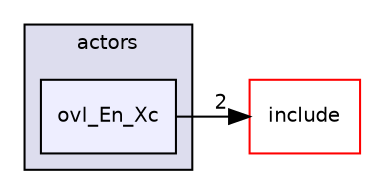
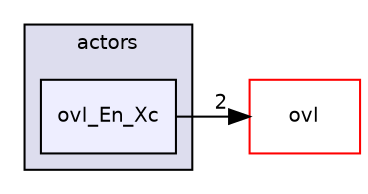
node "include": label "include" -> "ovl"
